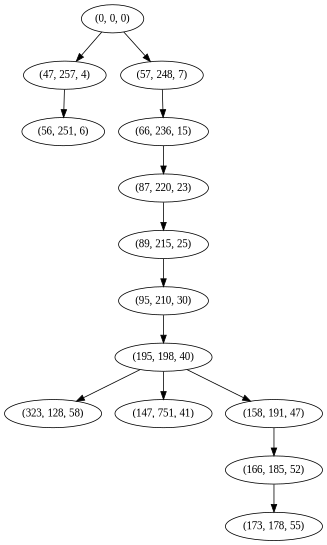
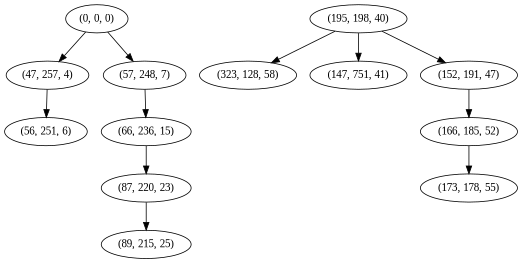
node "(95, 210, 30)": removed
node "(158, 191, 47)": label "(158, 191, 47)" -> "(152, 191, 47)"
